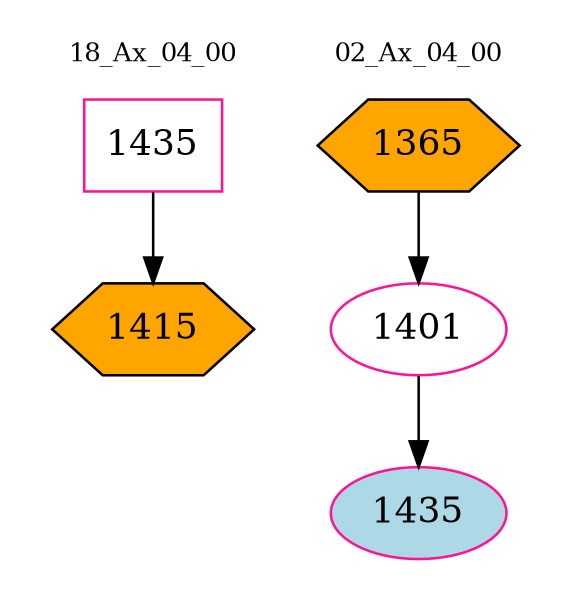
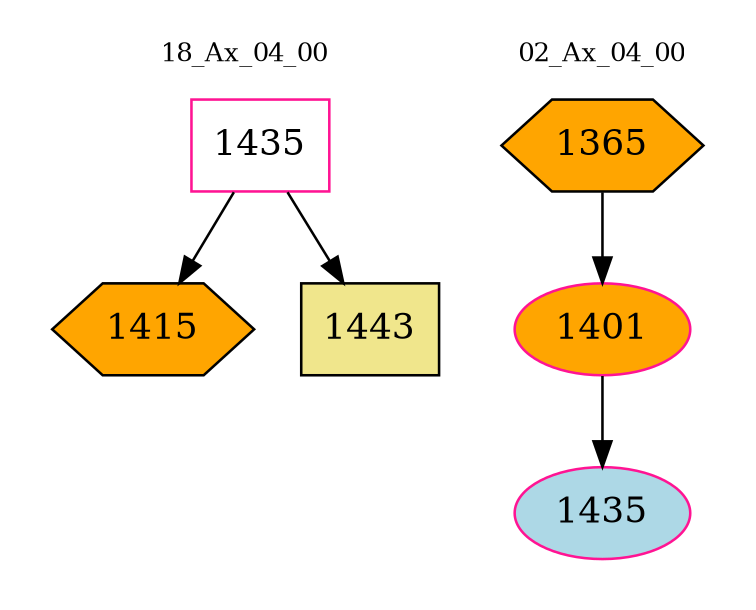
node "1443": added
node "1401": fillcolor white -> orange
